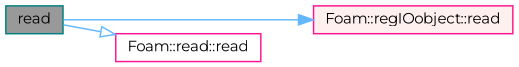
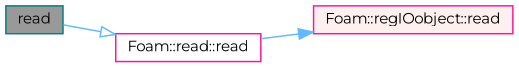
edge "read" -> "Foam::regIOobject::read": now "Foam::read::read" -> "Foam::regIOobject::read"
